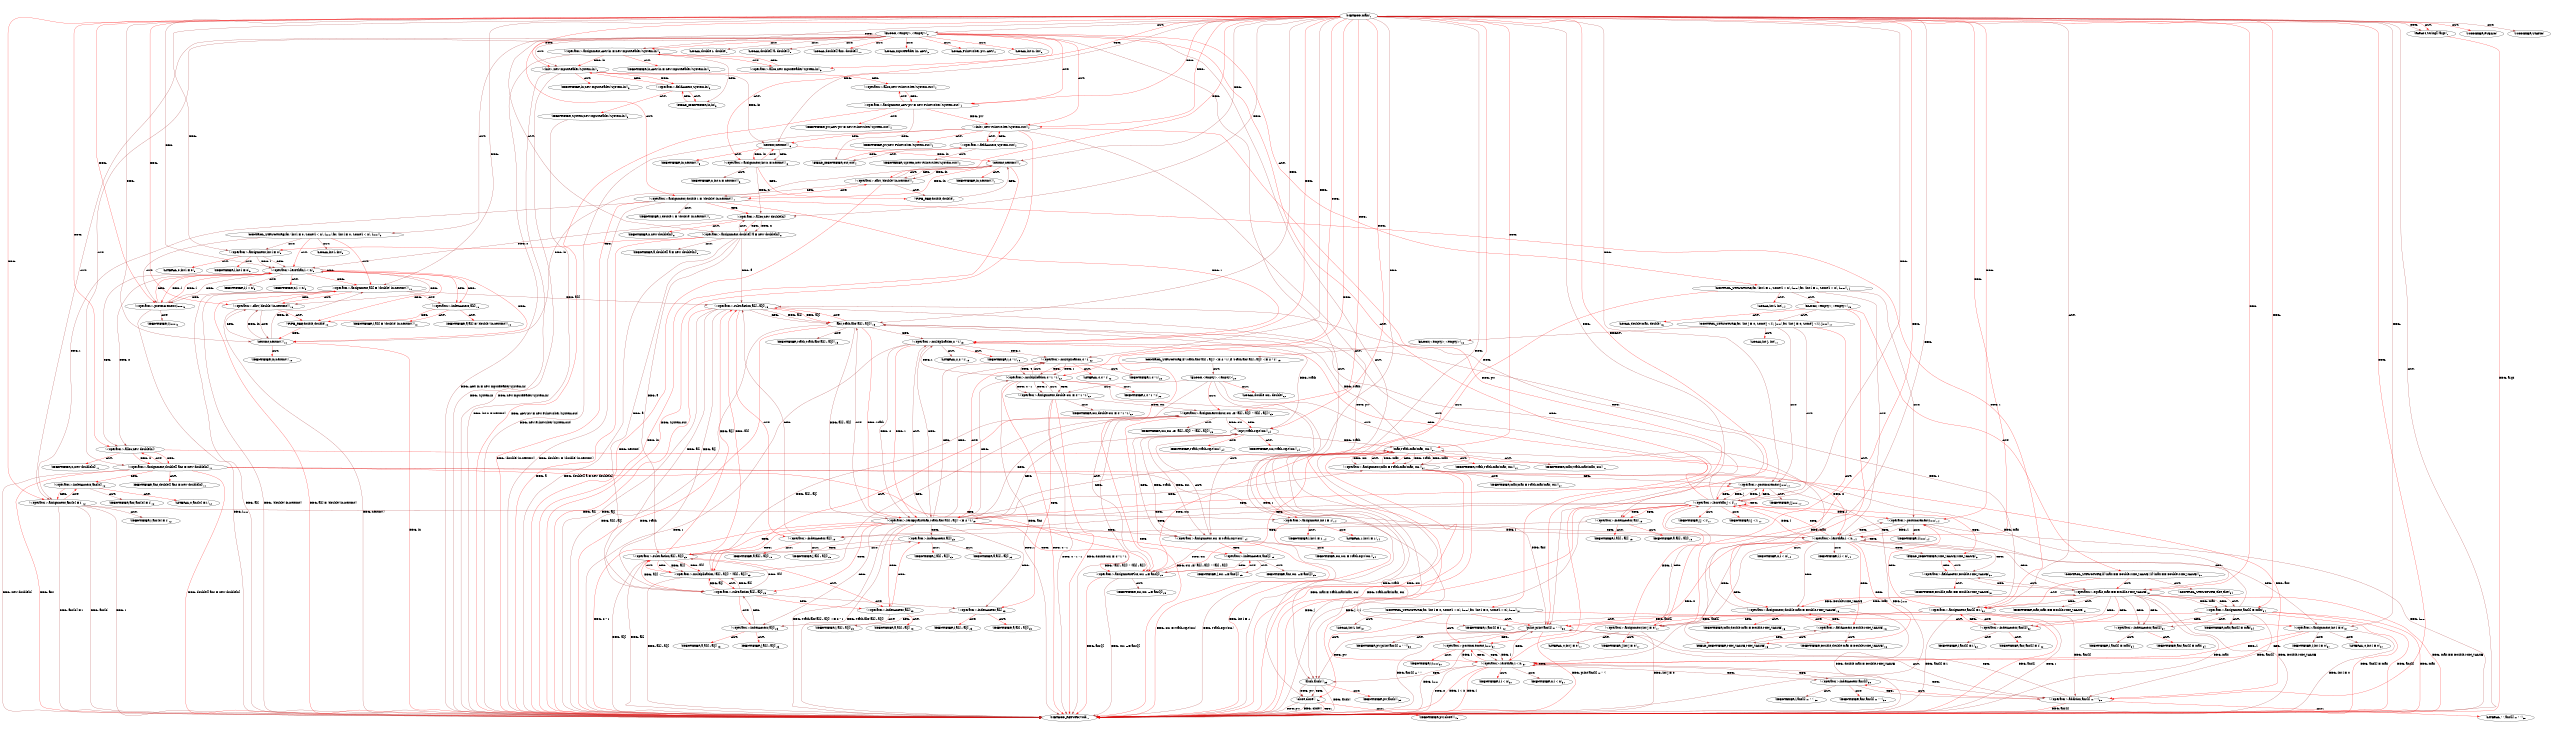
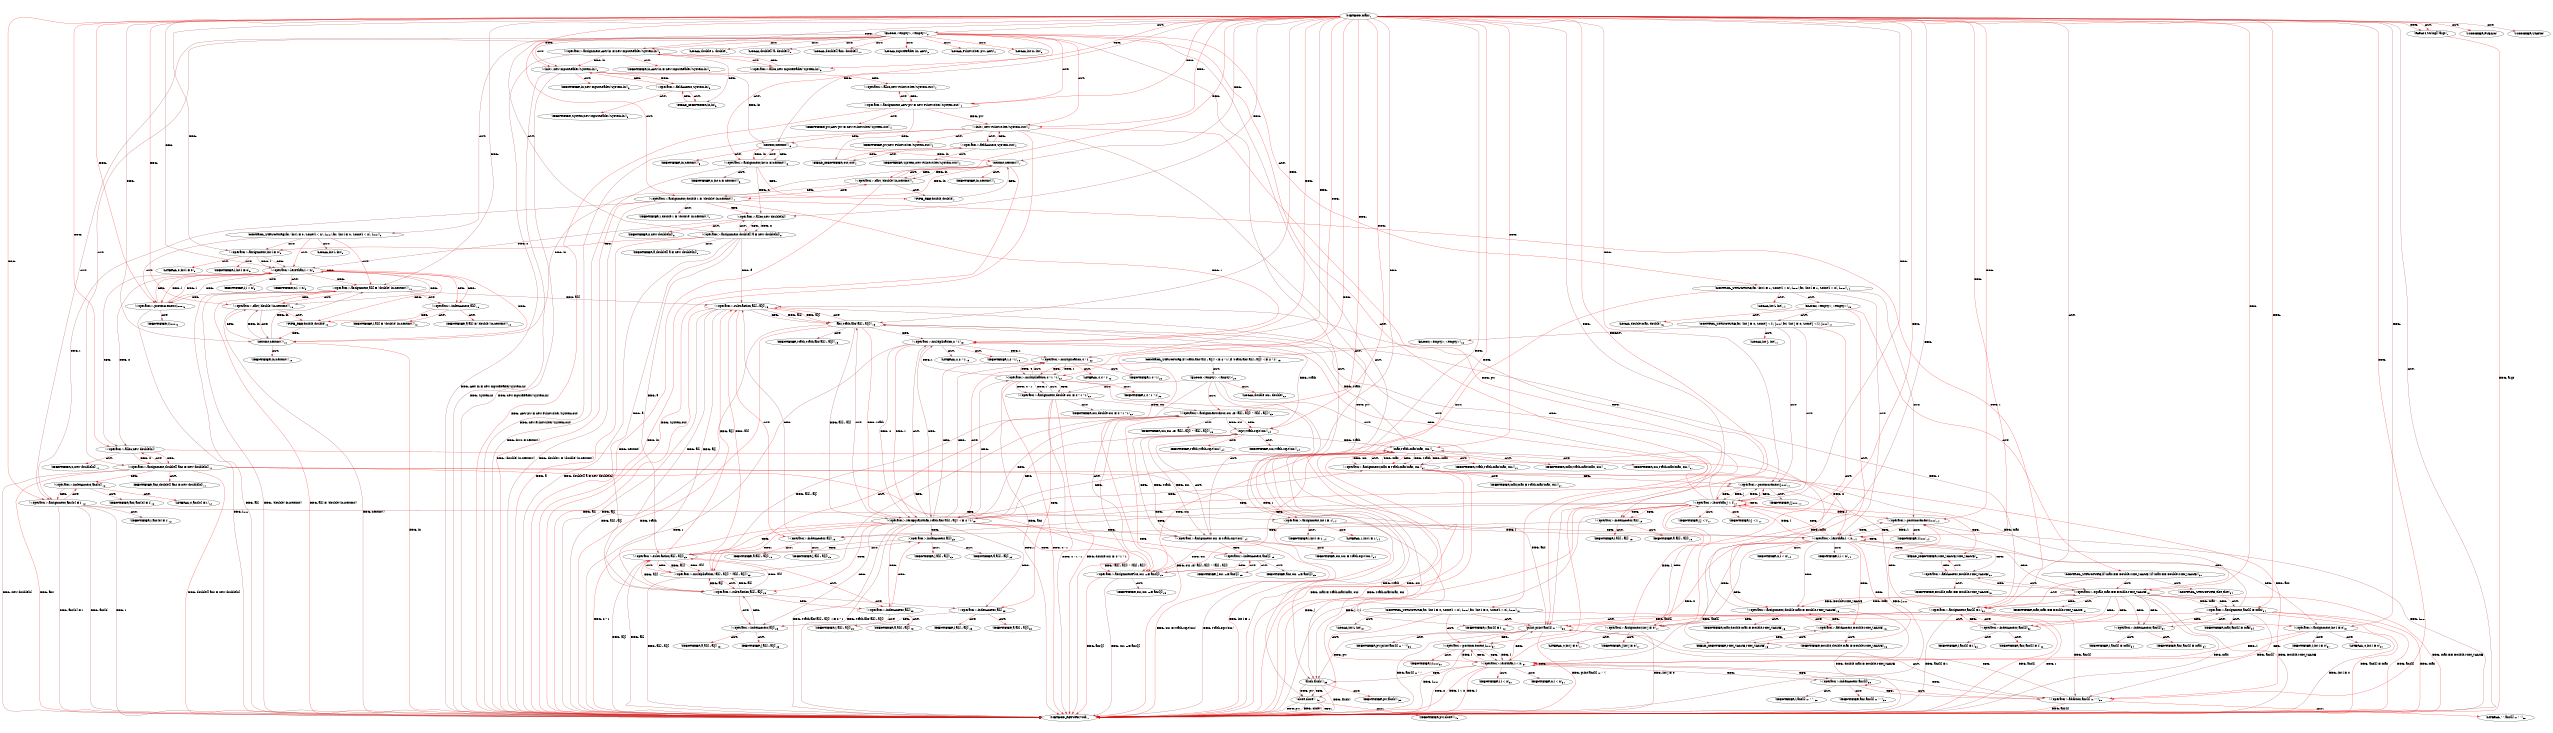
node "(IDENTIFIER,cur,Math.max(max, cur))": added
edge "(IDENTIFIER,System,new InputReader(System.in))" -> "(METHOD_RETURN,void)": now "(<operator>.assignment,int n = nextInt())" -> "(METHOD_RETURN,void)"
